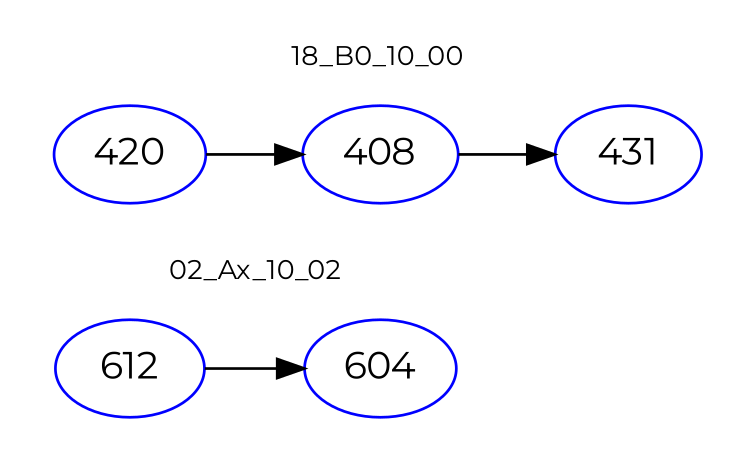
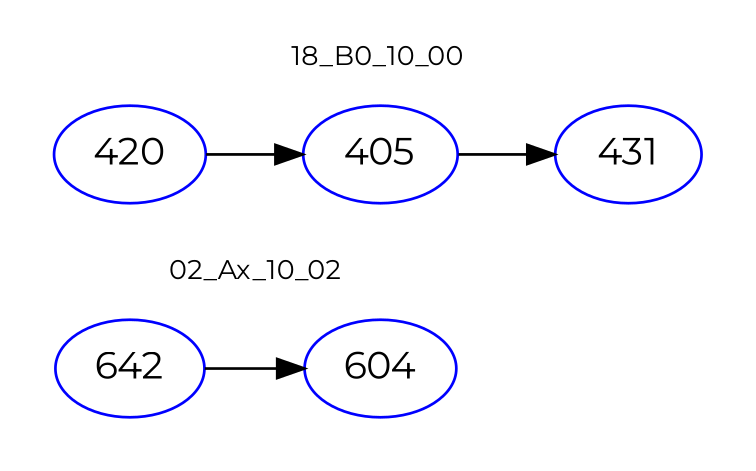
node "408": label "408" -> "405"
node "612": label "612" -> "642"
